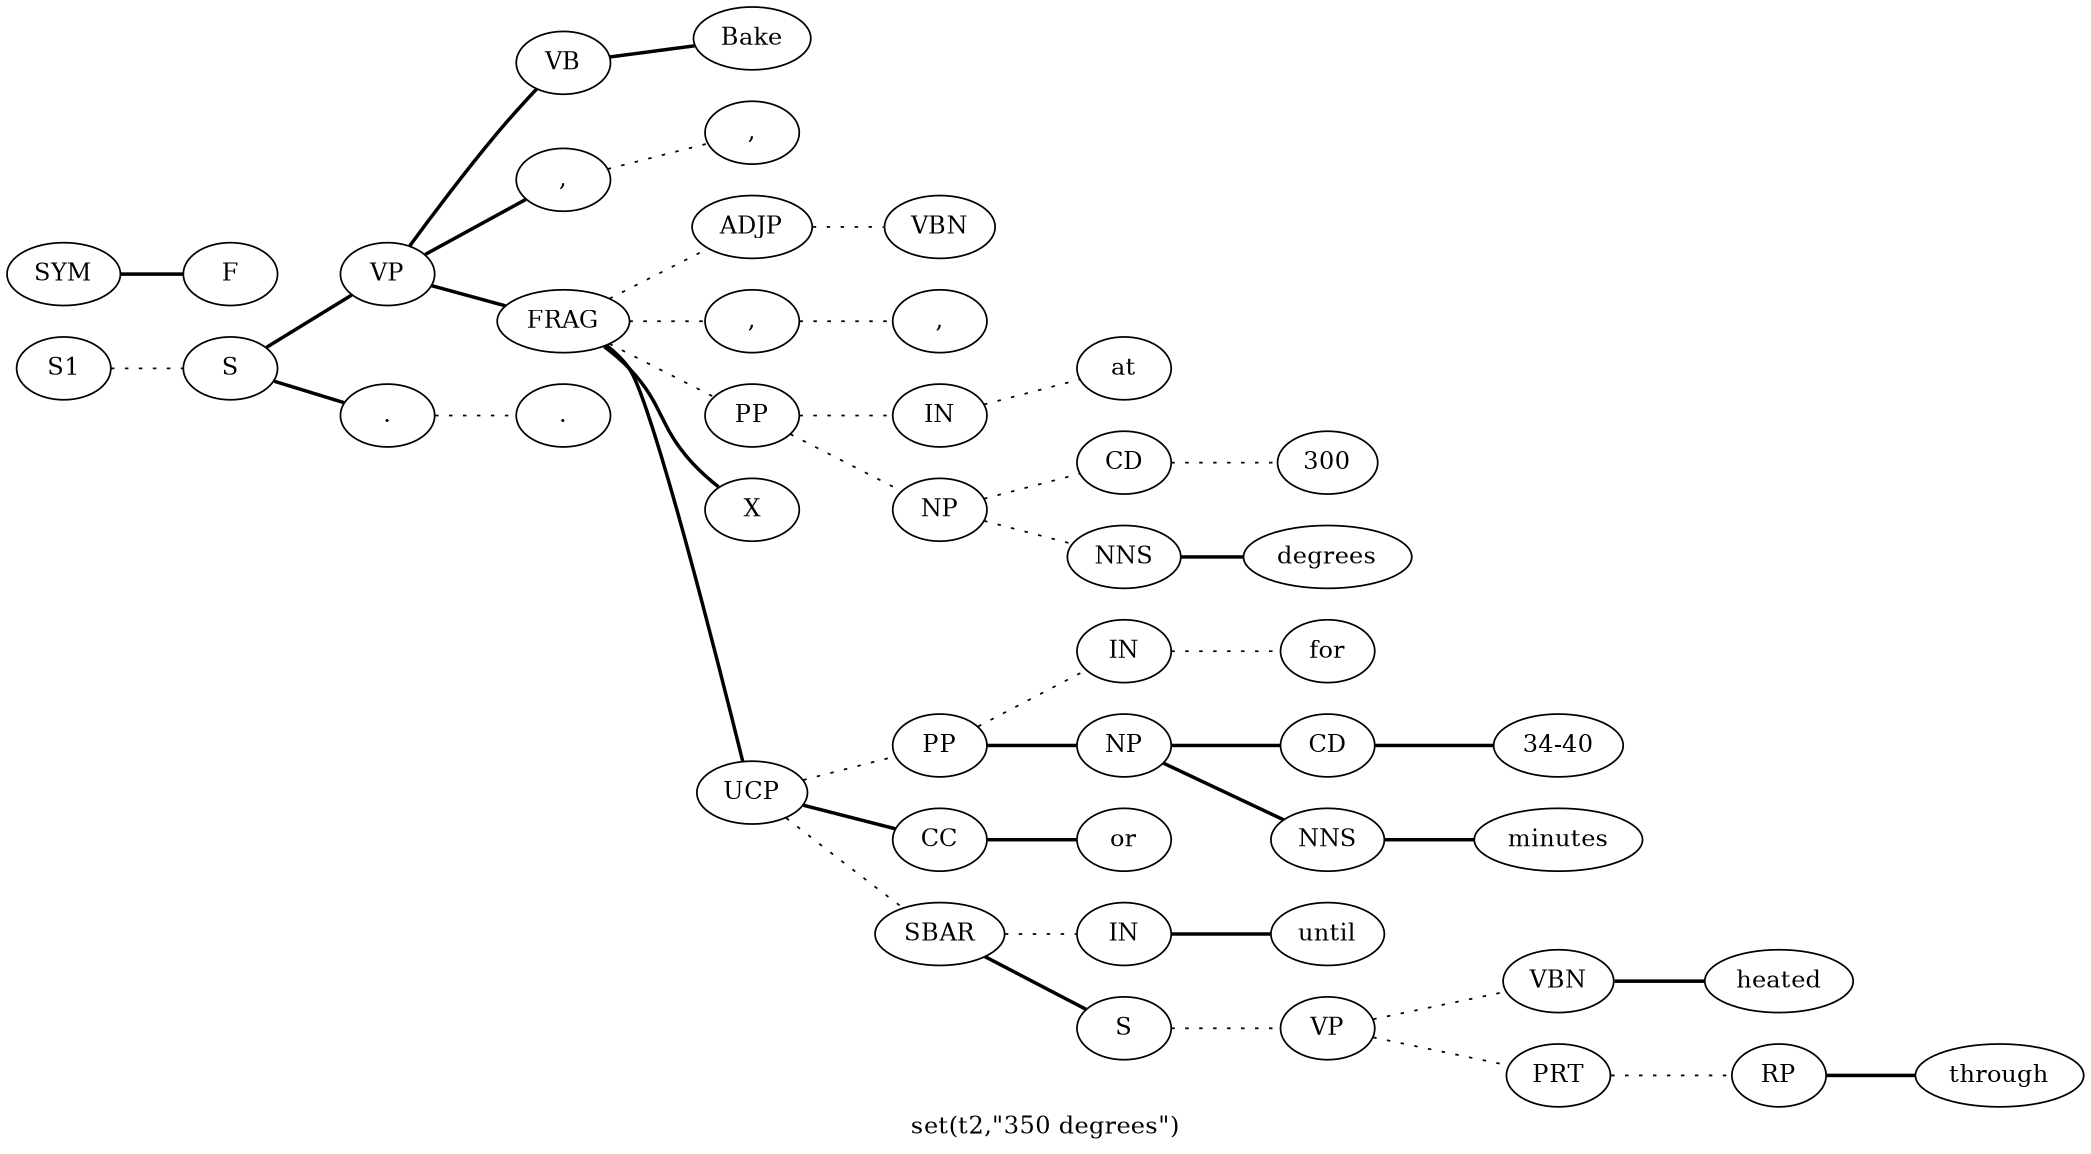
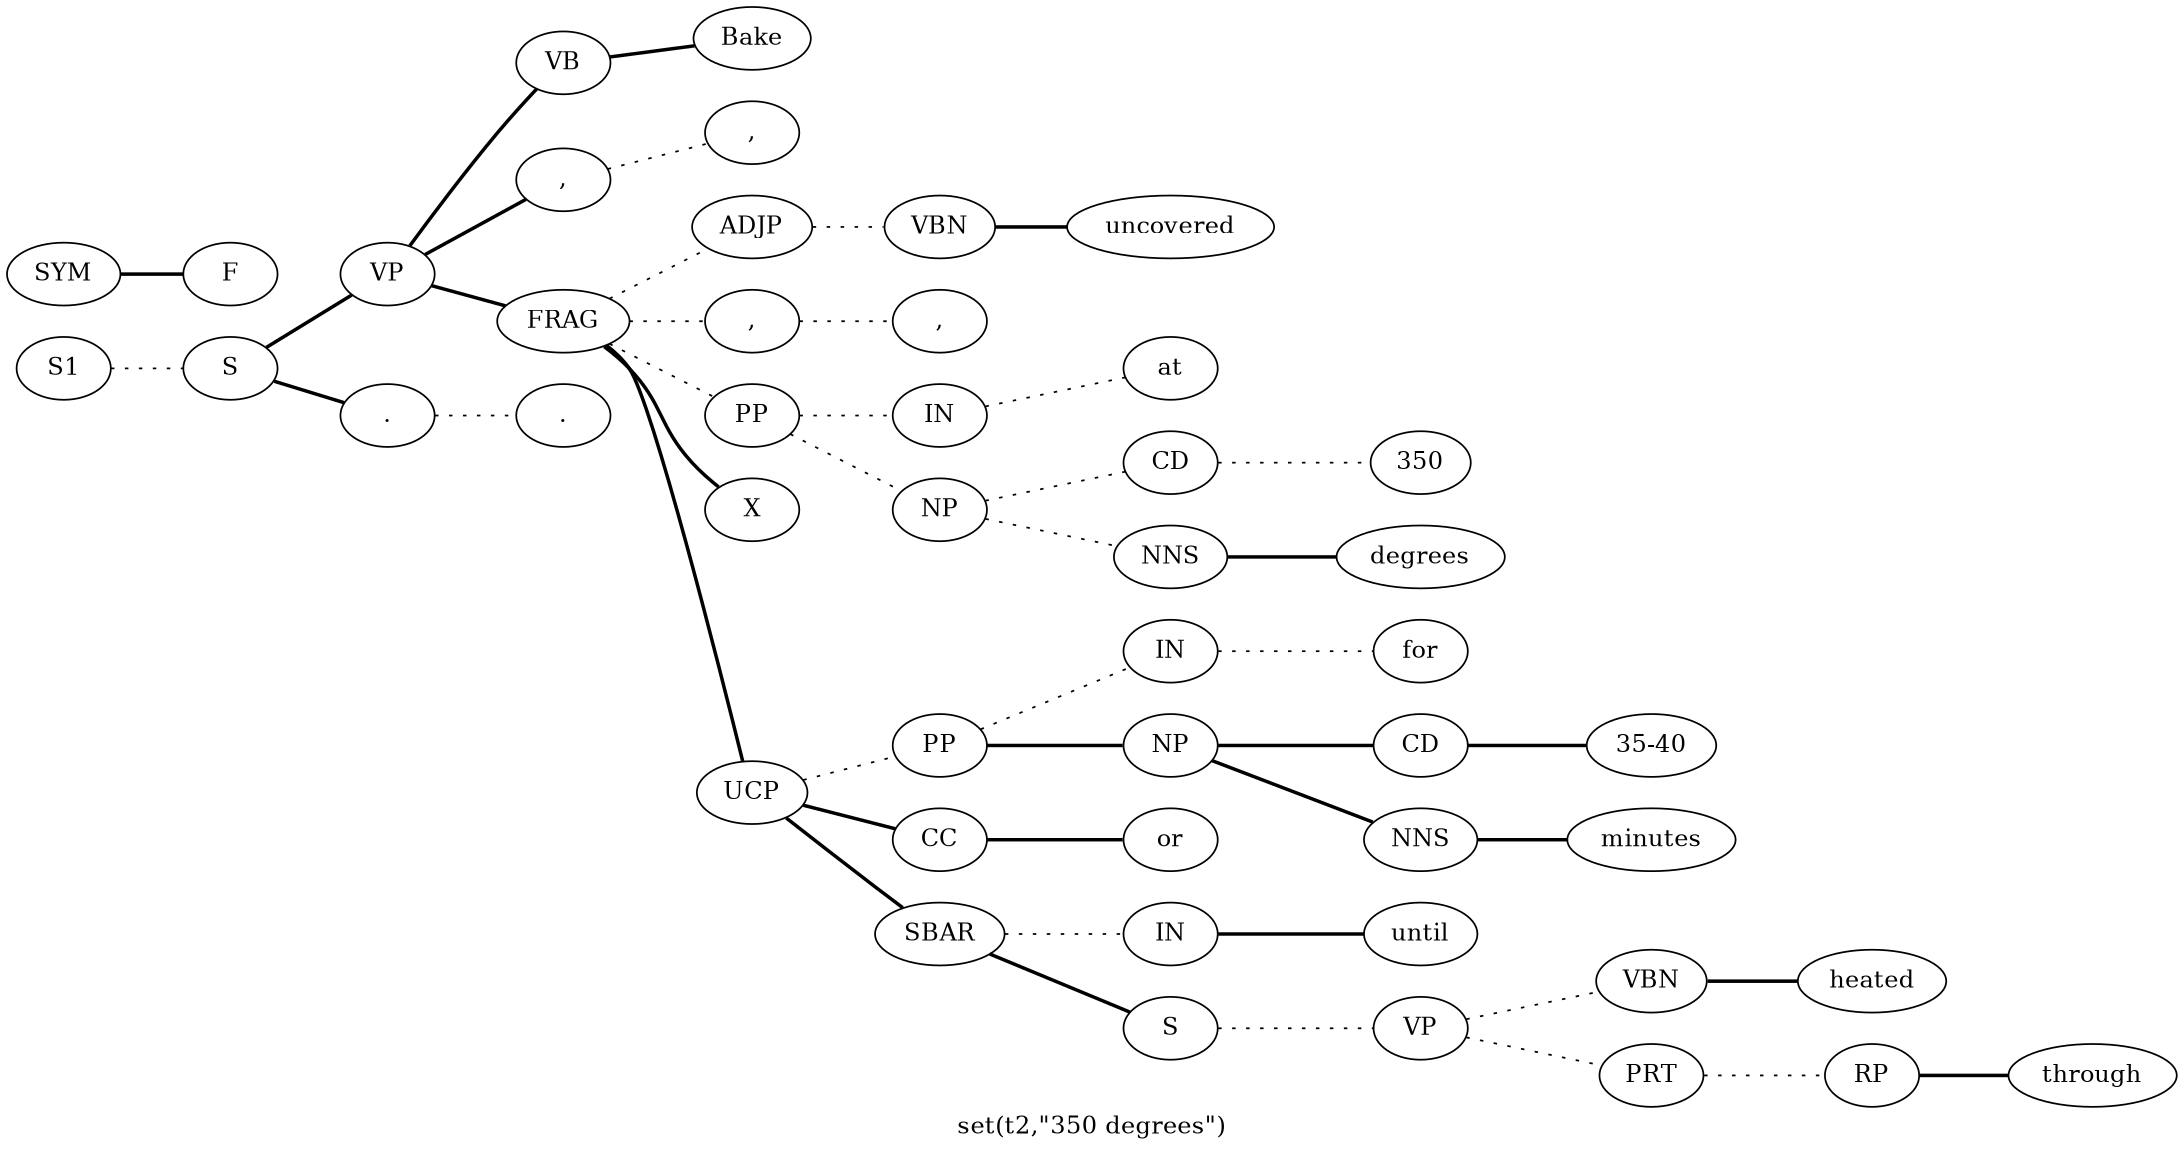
node "uncovered": added
node "300": label "300" -> "350"
node "34-40": label "34-40" -> "35-40"
edge "UCP" -- "SBAR": style dotted -> bold
